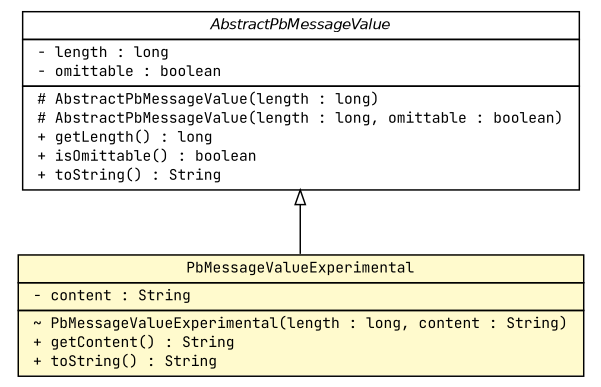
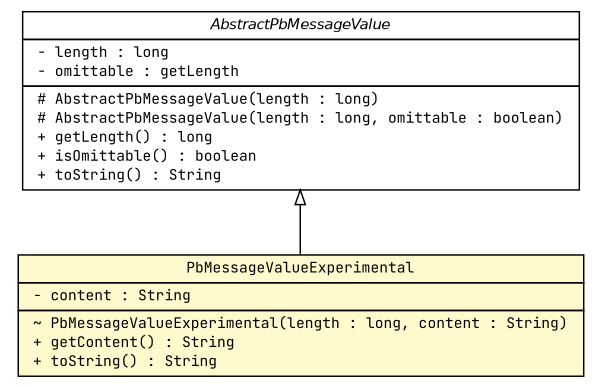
node "AbstractPbMessageValue": text "- omittable : boolean" -> "- omittable : getLength"
